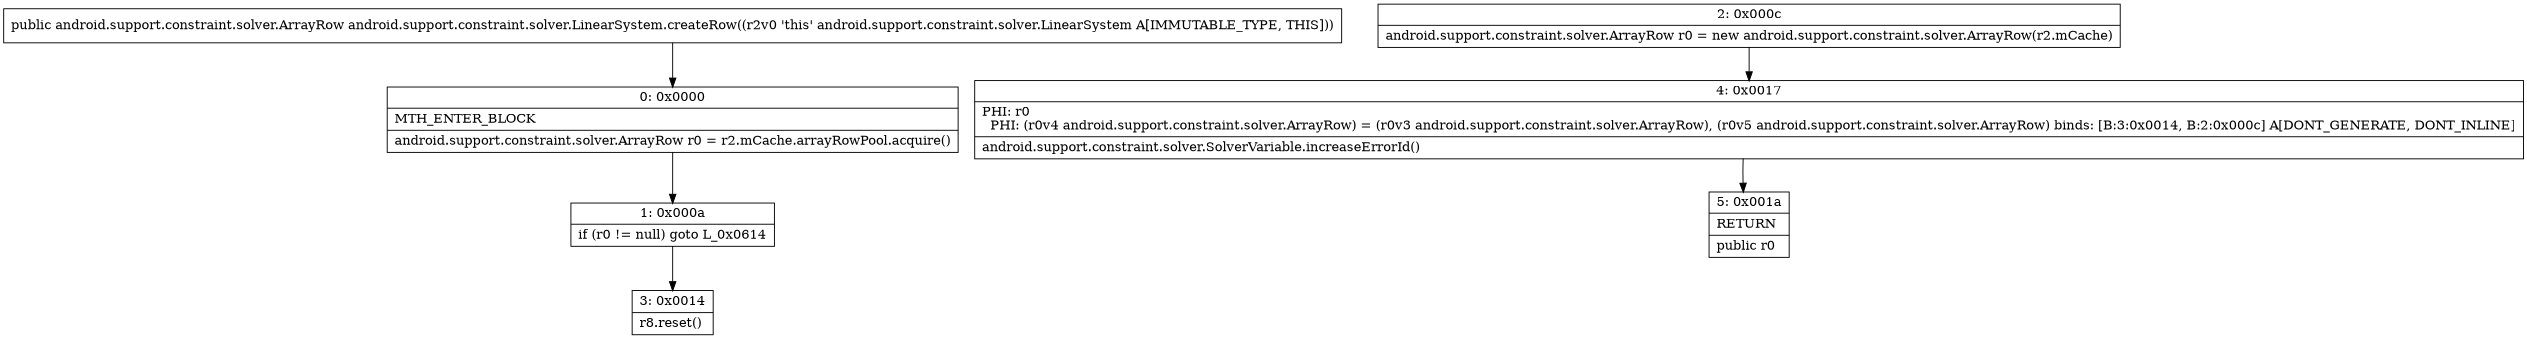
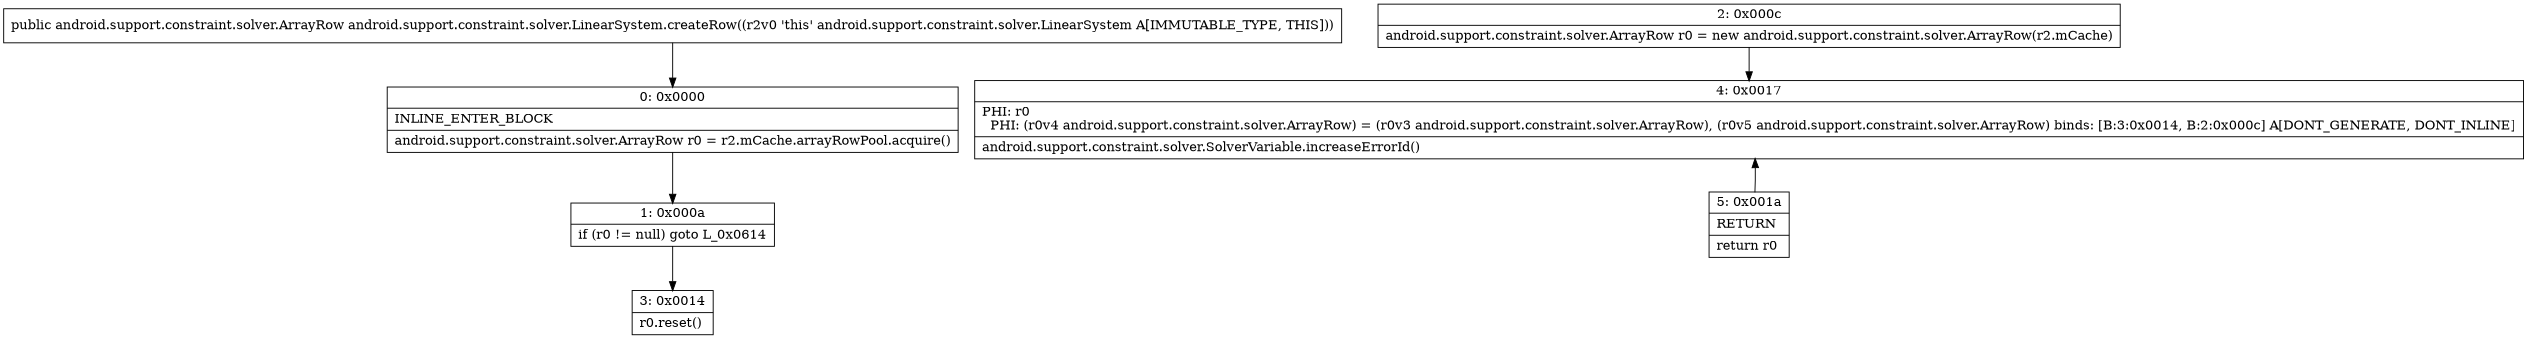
node "0: 0x0000": text "MTH_ENTER_BLOCK" -> "INLINE_ENTER_BLOCK"
edge "4: 0x0017" -> "5: 0x001a": reversed
node "5: 0x001a": text "public r0" -> "return r0"
node "3: 0x0014": text "r8.reset()" -> "r0.reset()"
